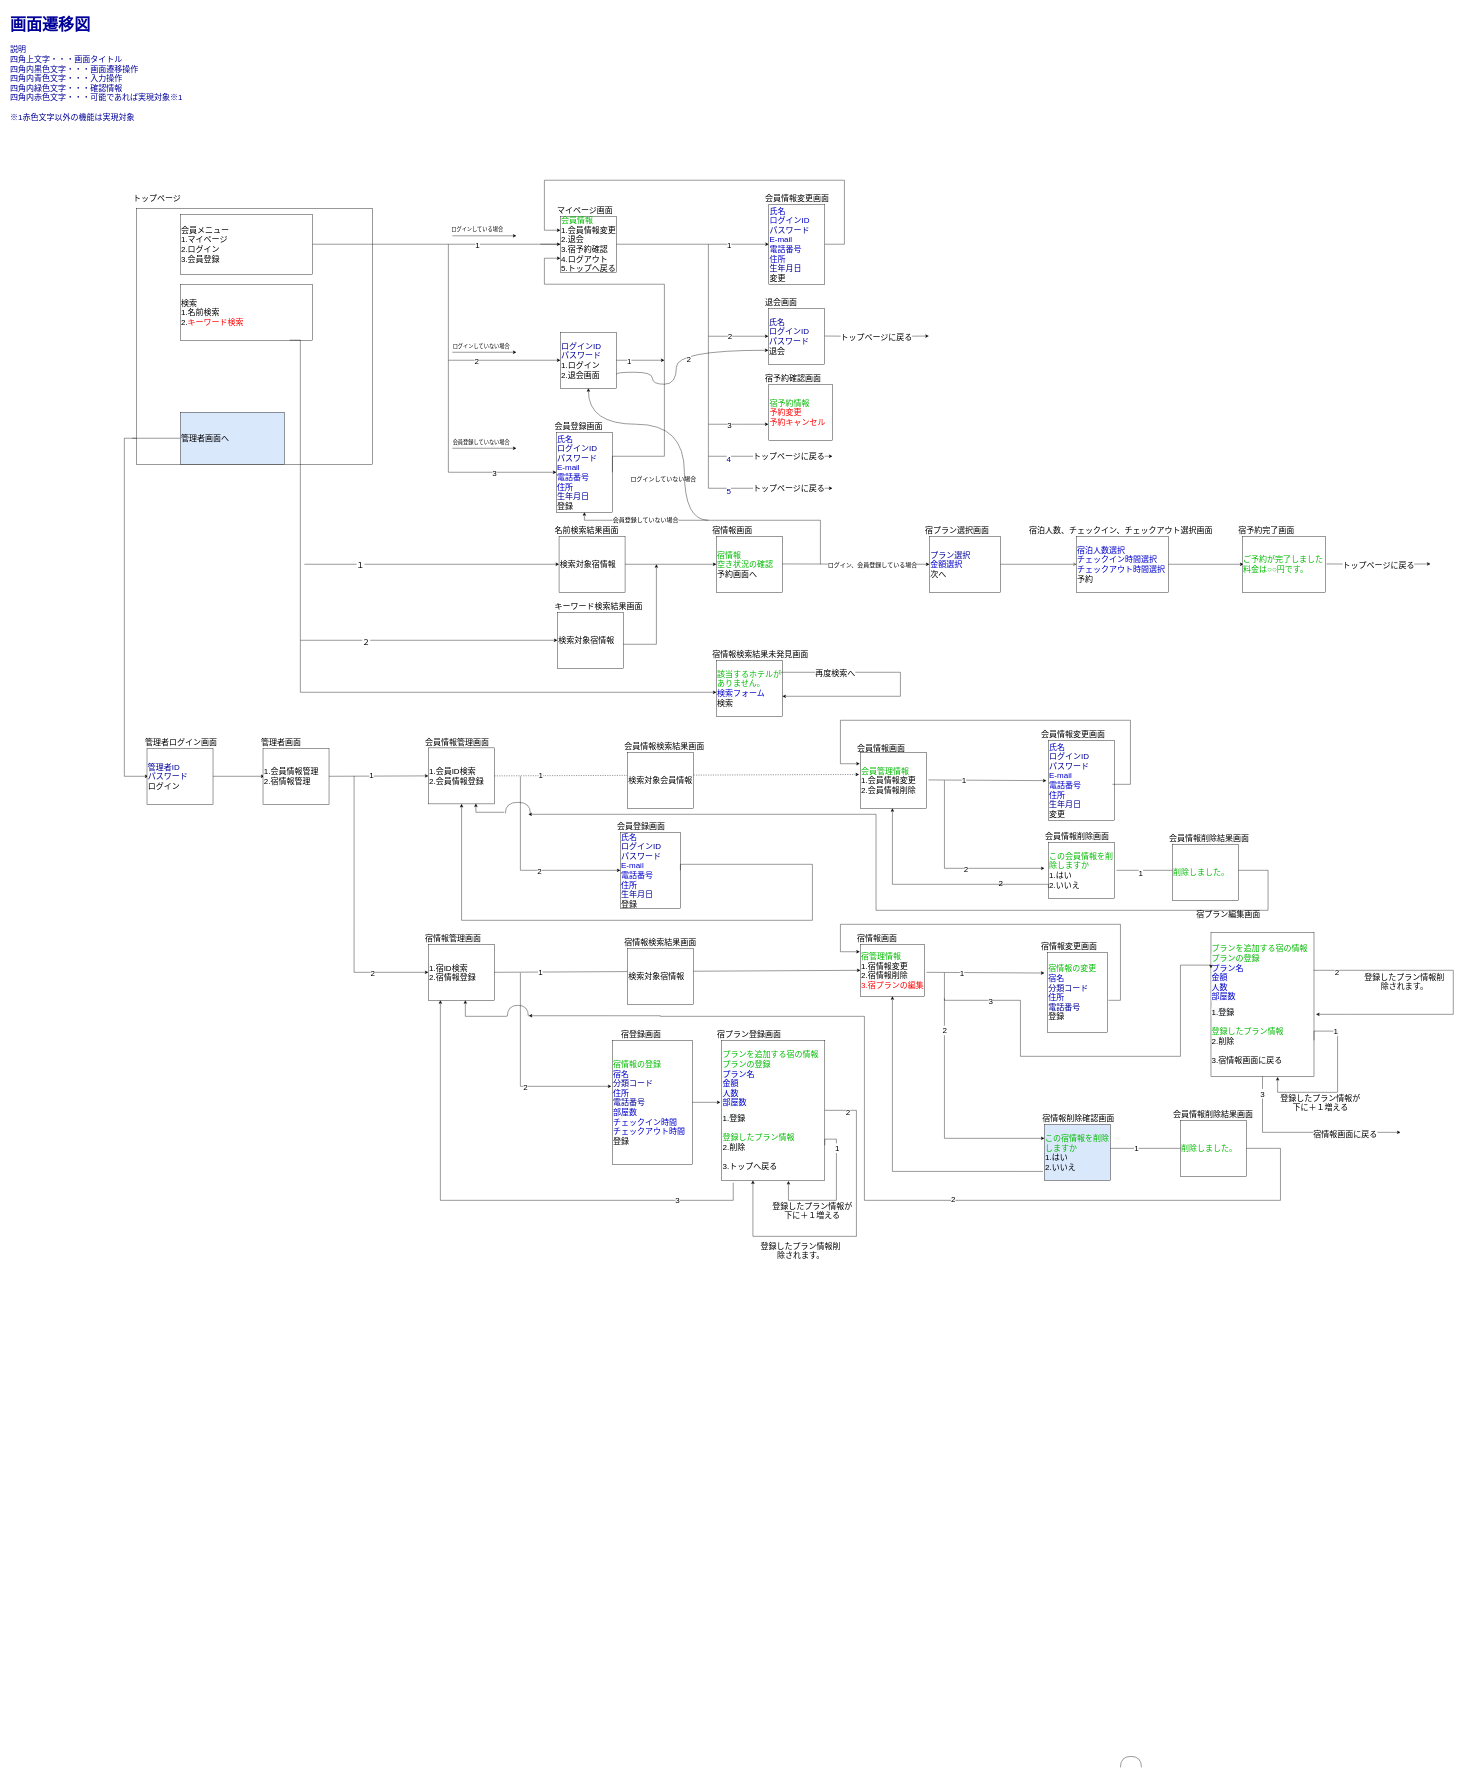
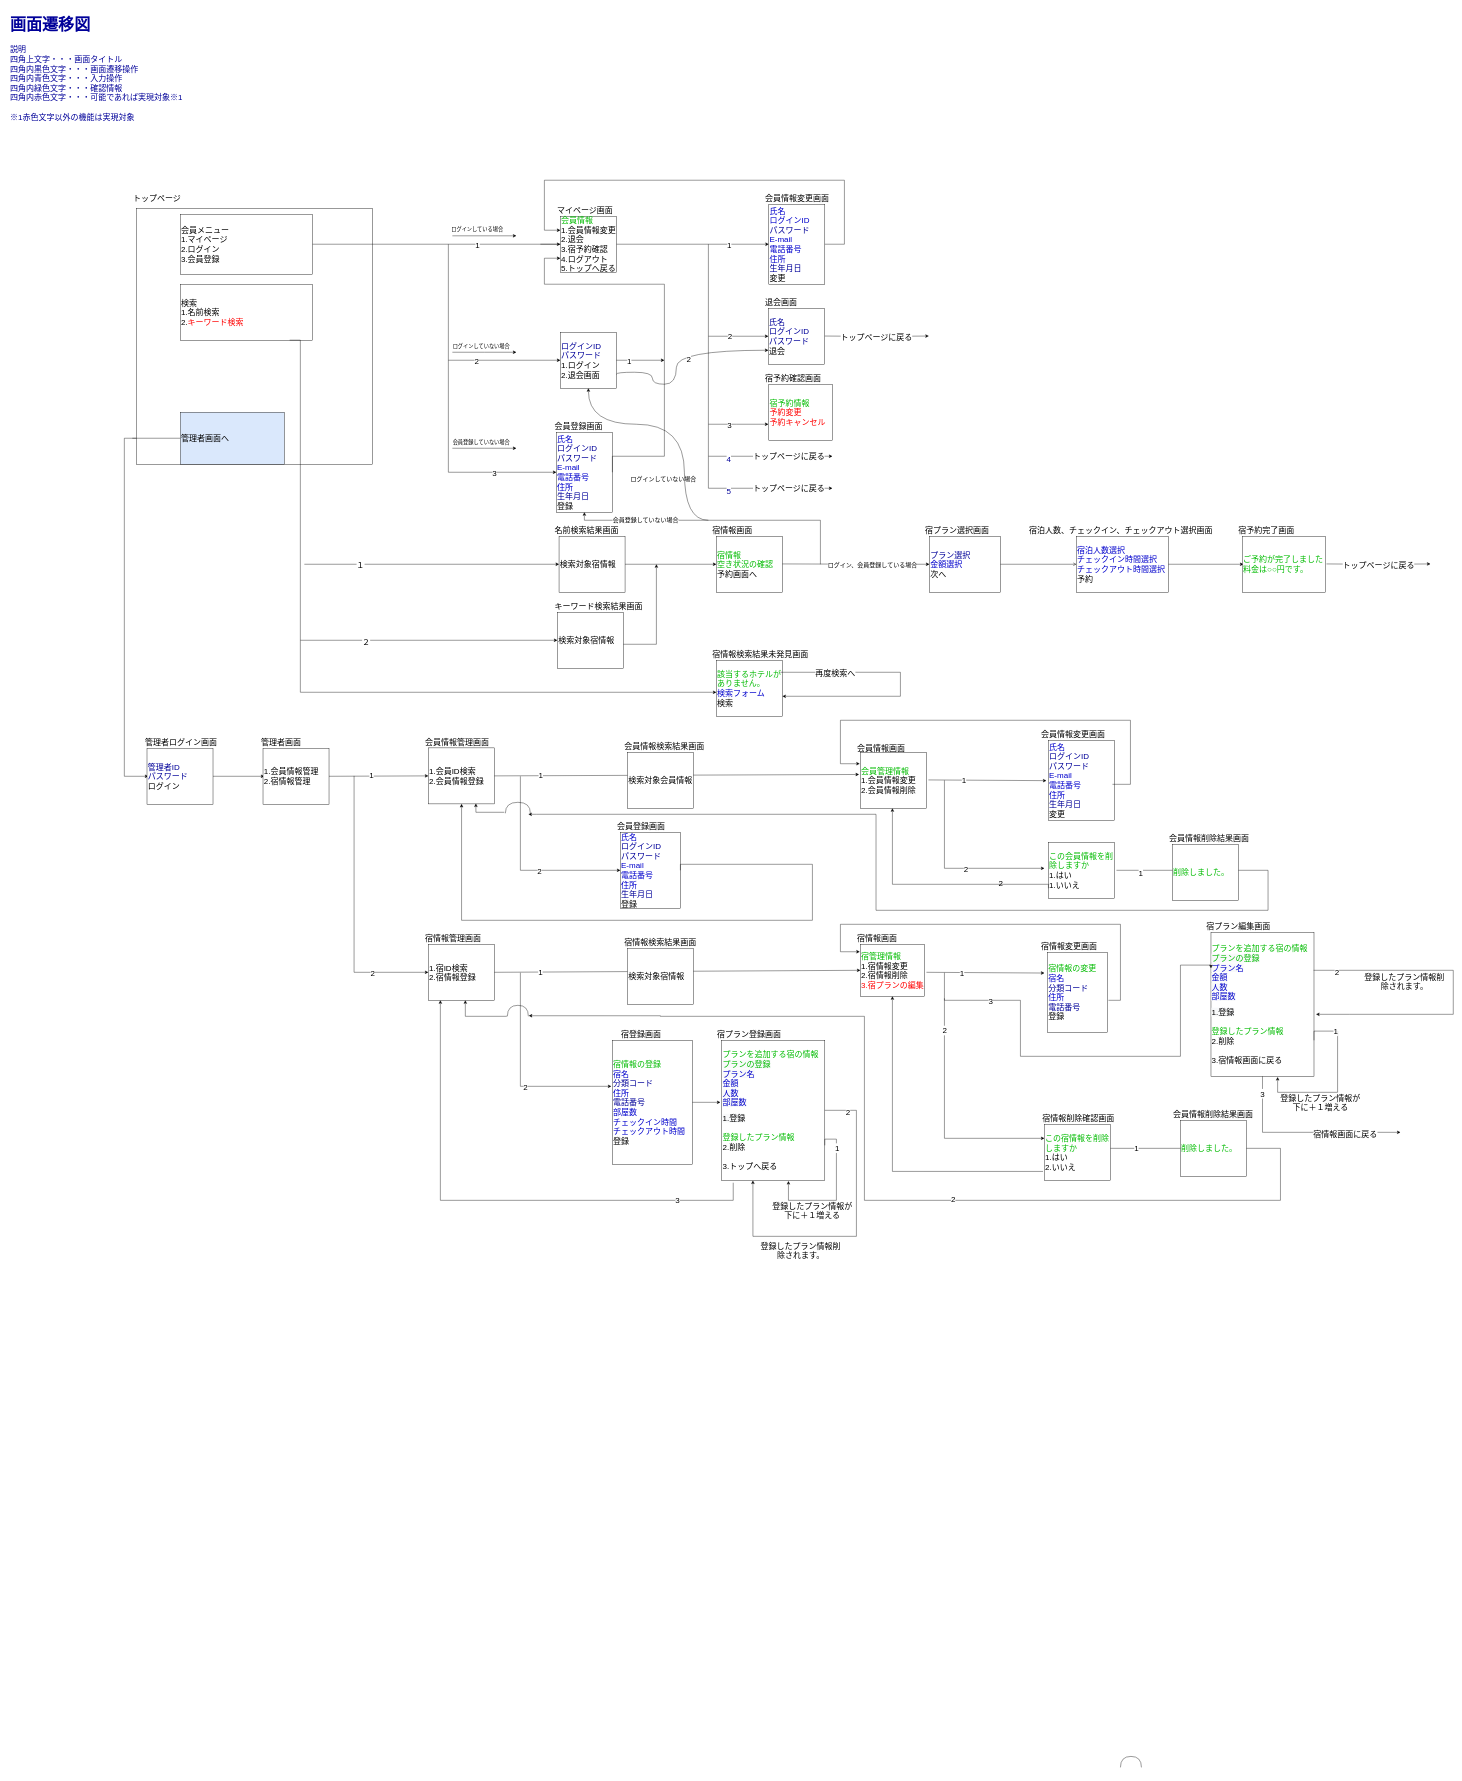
edge "1.会員ID検索 2.会員情報登録" -> "会員管理情報 1.会員情報変更 2.会員情報削除": style dashed -> solid
node "会員情報削除画面": removed
node "この会員情報を削除しますか 1.はい 2.いいえ": label "この会員情報を削除しますか 1.はい 2.いいえ" -> "この会員情報を削除しますか 1.はい 1.いいえ"
node "宿プラン編集画面": moved (1241, 914) -> (1251, 926)
node "この宿情報を削除しますか1.はい2.いいえ": fillcolor #dae8fc -> #ffffff
